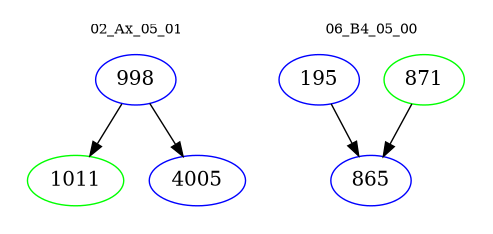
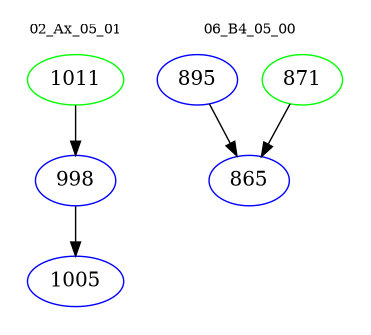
node "195": label "195" -> "895"
edge "998" -> "1011": reversed
node "4005": label "4005" -> "1005"
